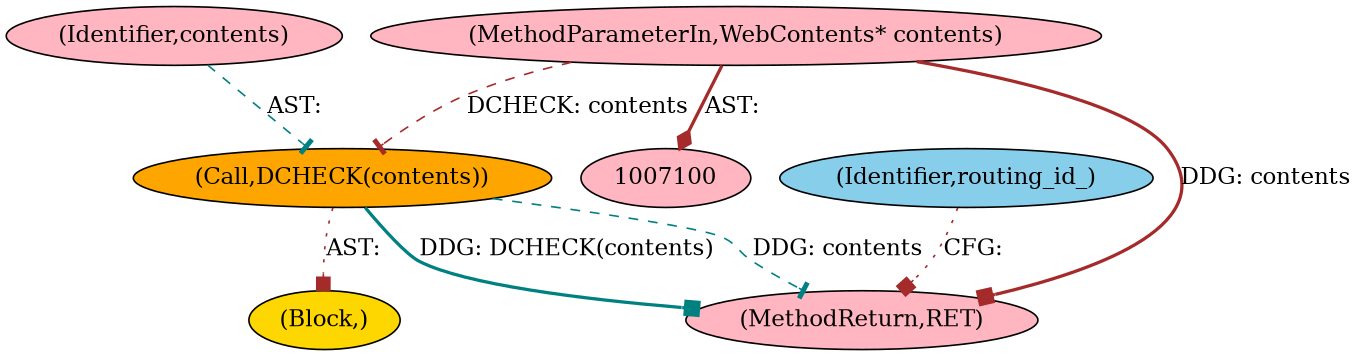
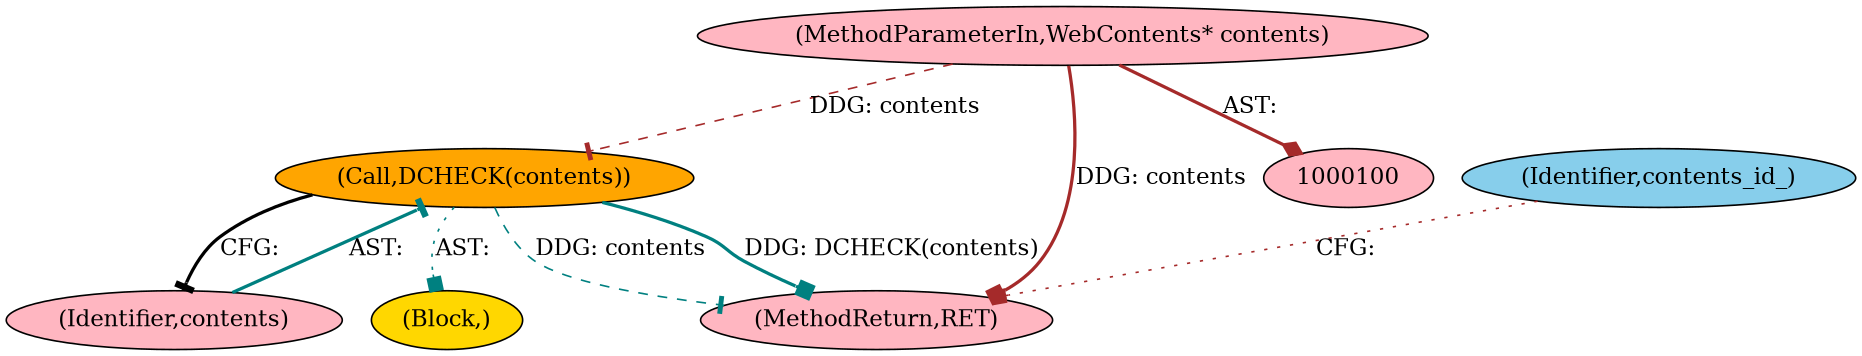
edge "(Identifier,contents)" -> "(Call,DCHECK(contents))": style dashed -> bold
edge "(MethodParameterIn,WebContents* contents)" -> "(Call,DCHECK(contents))": label "DCHECK: contents" -> "DDG: contents"
node "1007100": label "1007100" -> "1000100"
node "(Identifier,routing_id_)": label "(Identifier,routing_id_)" -> "(Identifier,contents_id_)"
edge "(Call,DCHECK(contents))" -> "(Identifier,contents)": added, label "CFG:"
edge "(Call,DCHECK(contents))" -> "(Block,)": color brown -> teal
